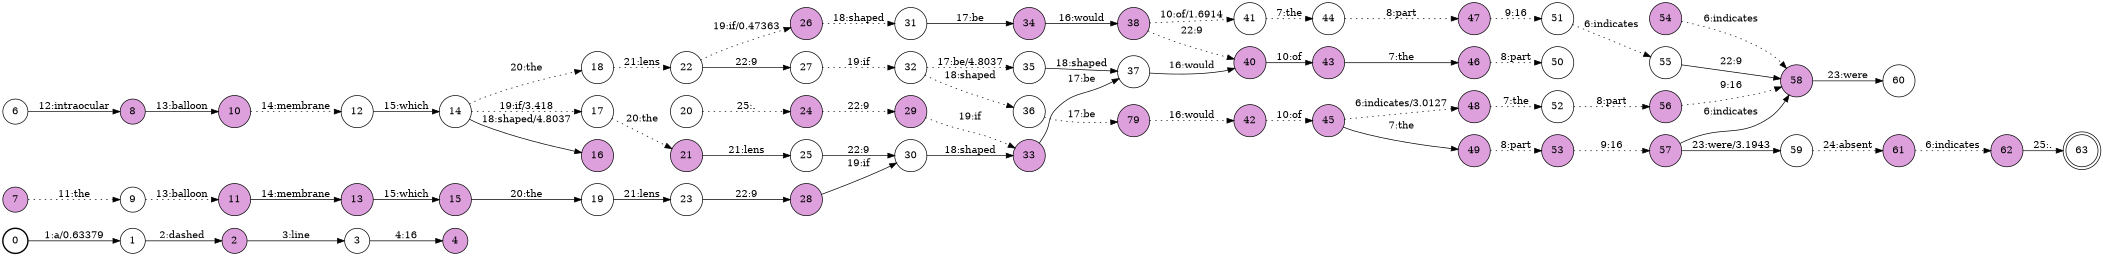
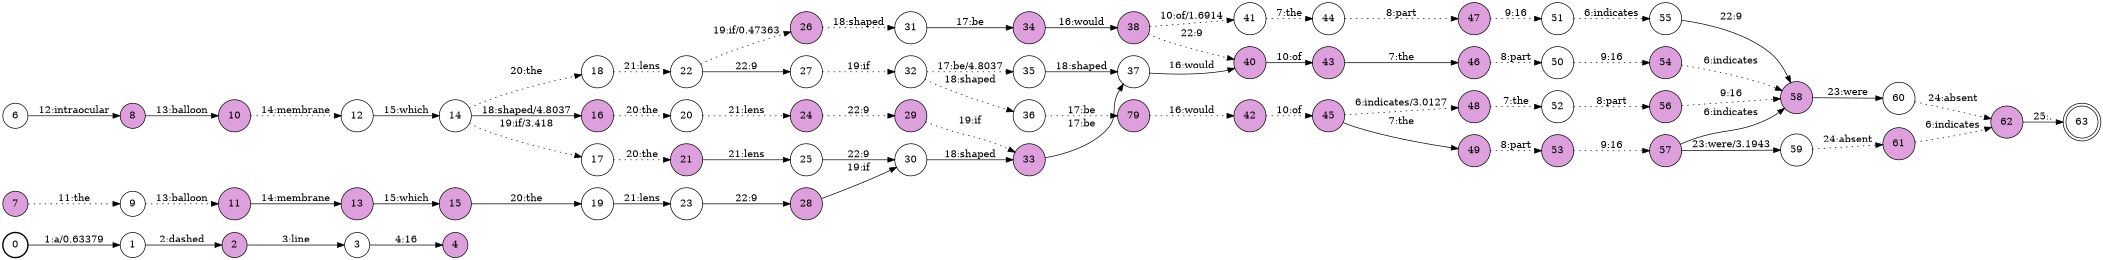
edge "50" -> "54": added, label "9:16"
edge "20" -> "24": label "25:." -> "21:lens"
edge "60" -> "62": added, label "24:absent"
edge "16" -> "20": added, label "20:the"
